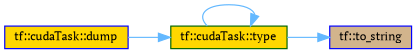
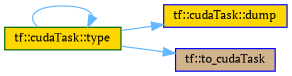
edge "tf::cudaTask::dump" -> "tf::cudaTask::type": reversed
node "tf::to_string": label "tf::to_string" -> "tf::to_cudaTask"
